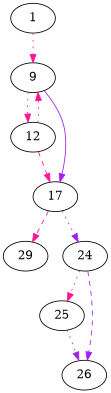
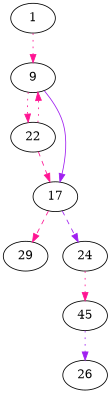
node "12": label "12" -> "22"
edge "17" -> "24": style dotted -> dashed
edge "24" -> "26": removed
node "25": label "25" -> "45"
